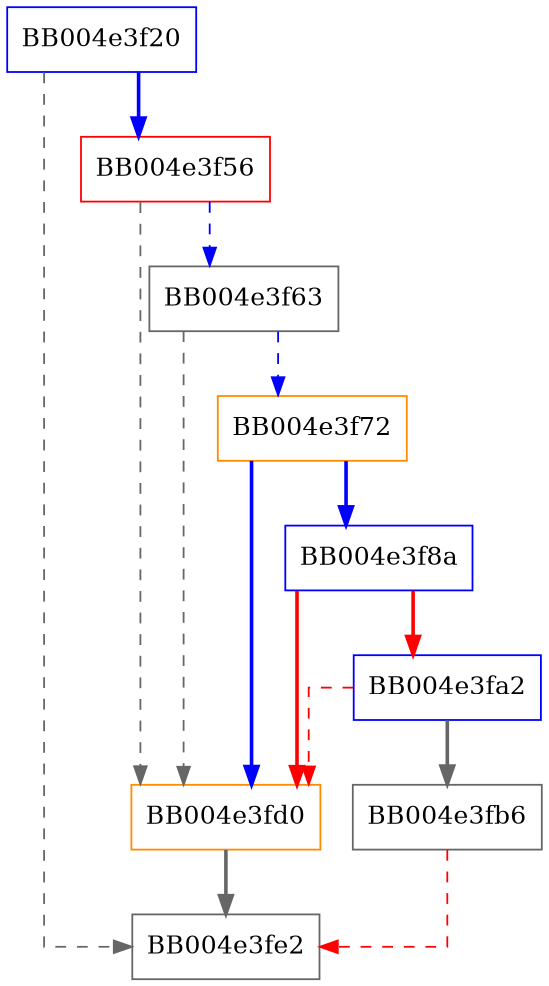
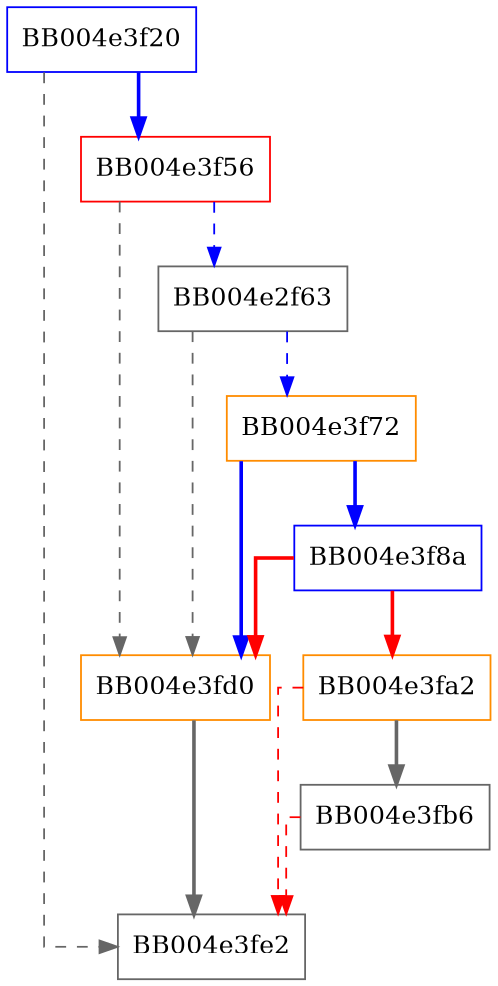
node "BB004e3f63": label "BB004e3f63" -> "BB004e2f63"
node "BB004e3fa2": color blue -> darkorange
edge "BB004e3fa2" -> "BB004e3fd0": now "BB004e3fa2" -> "BB004e3fe2"
